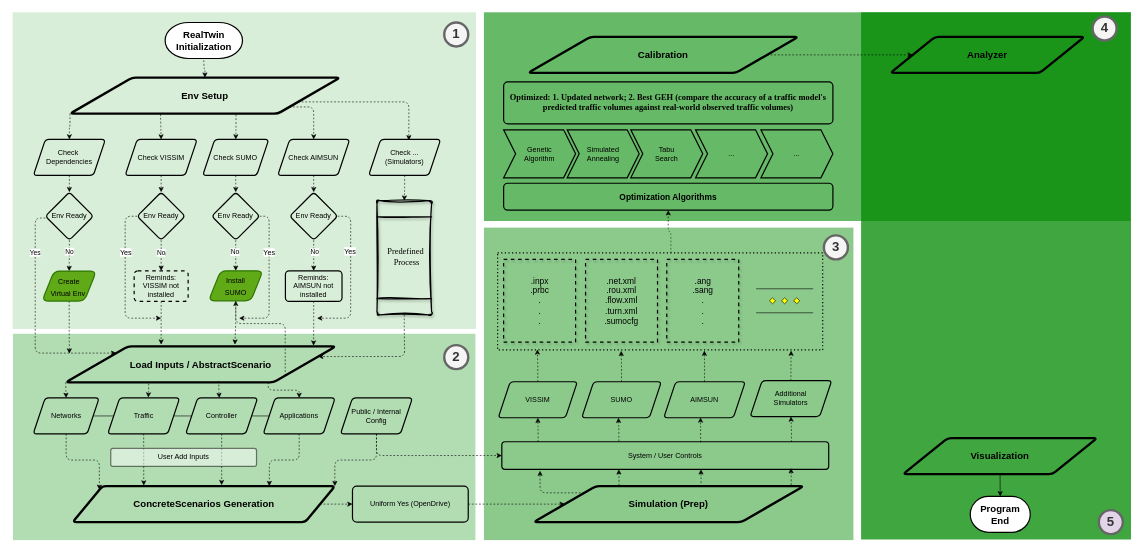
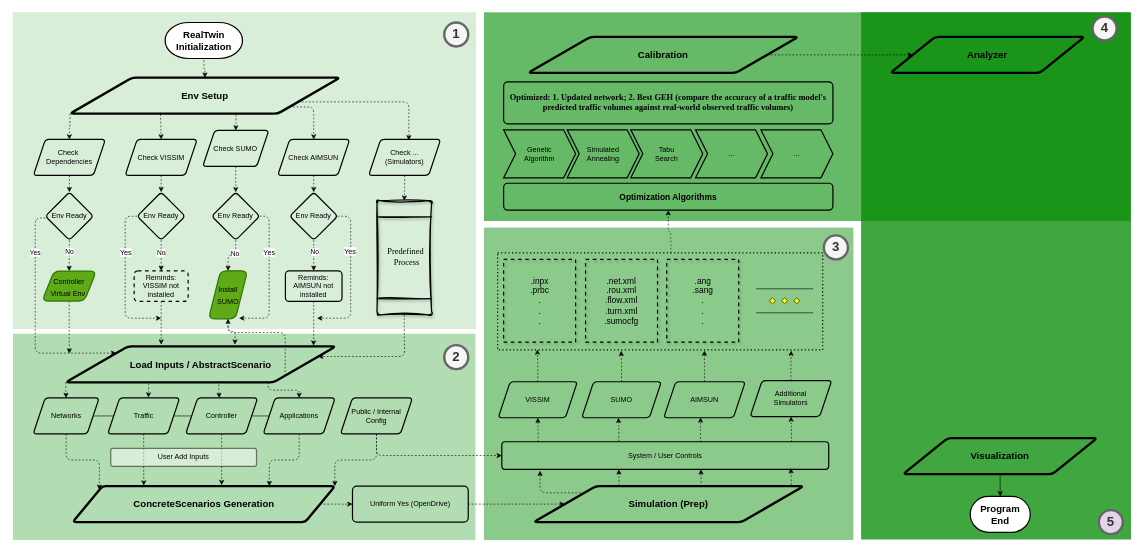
node "Check SUMO": moved (236, 158) -> (236, 149)
node "Install SUMO": size 54x30 -> 39x48
node "Create Virtual Env": label "Create Virtual Env" -> "Controller Virtual Env"
